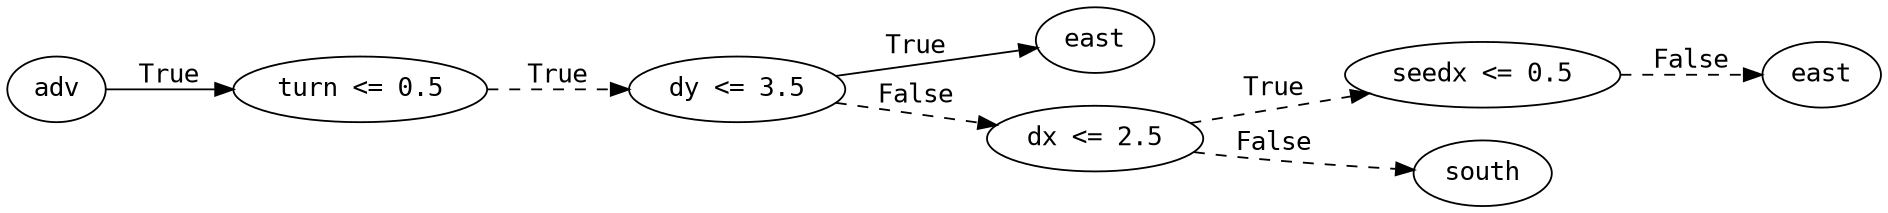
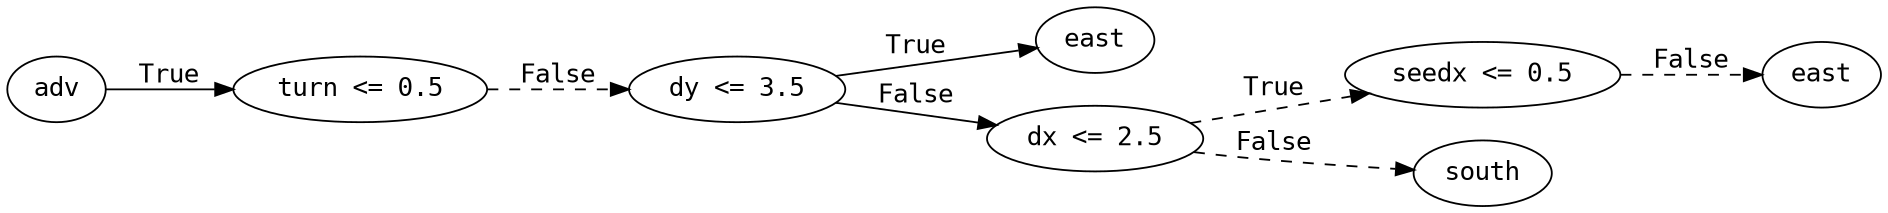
edge "turn <= 0.5" -> "dy <= 3.5": label "True" -> "False"
edge "dy <= 3.5" -> "dx <= 2.5": style dashed -> solid
